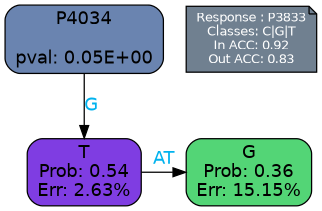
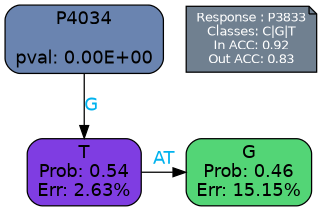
node "P4034 pval: 0.05E+00": label "P4034 pval: 0.05E+00" -> "P4034 pval: 0.00E+00"
node "G Prob: 0.36 Err: 15.15%": label "G Prob: 0.36 Err: 15.15%" -> "G Prob: 0.46 Err: 15.15%"
